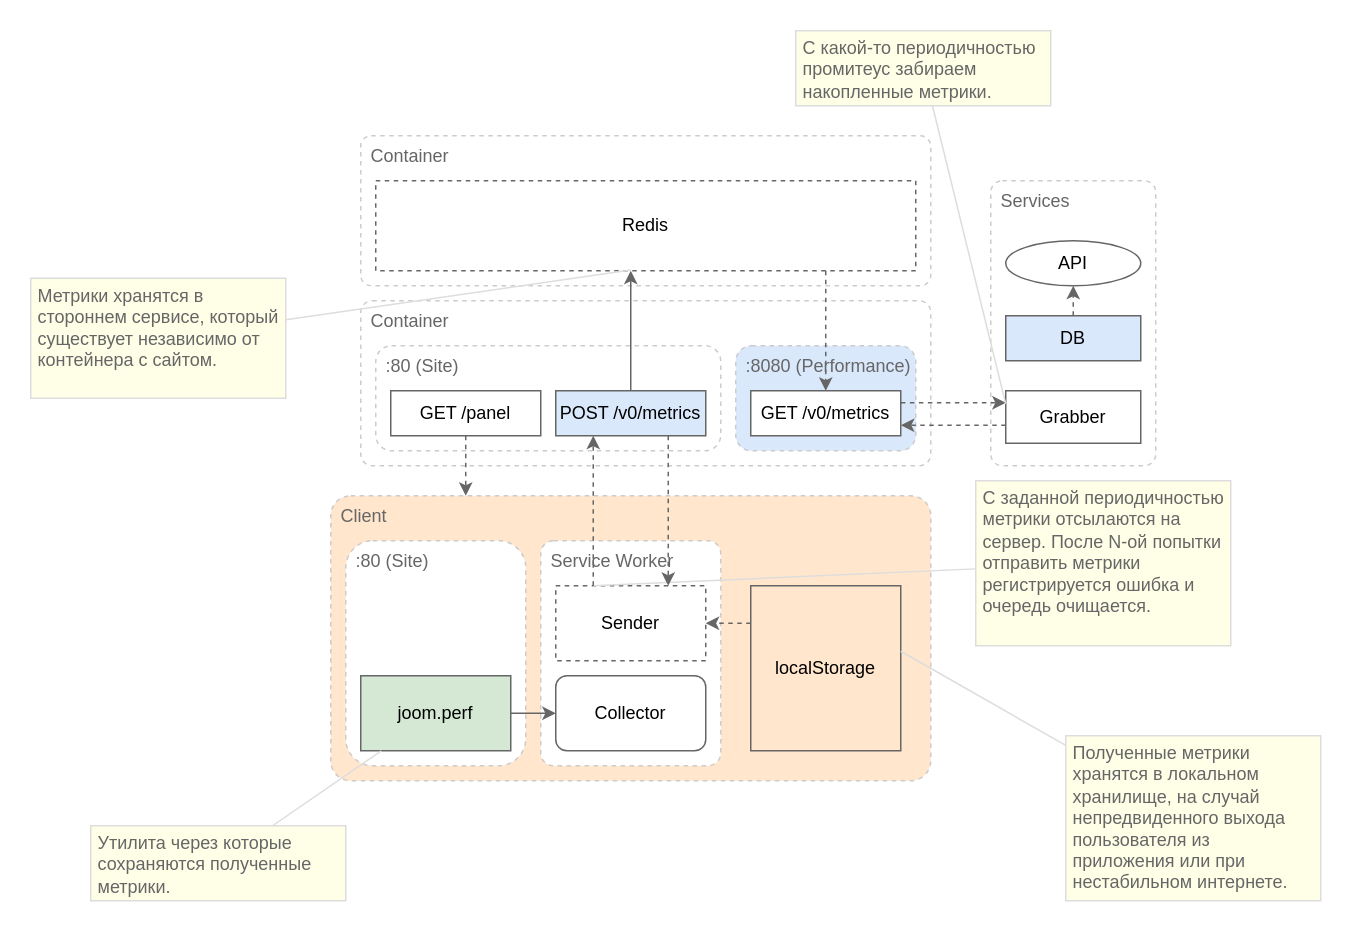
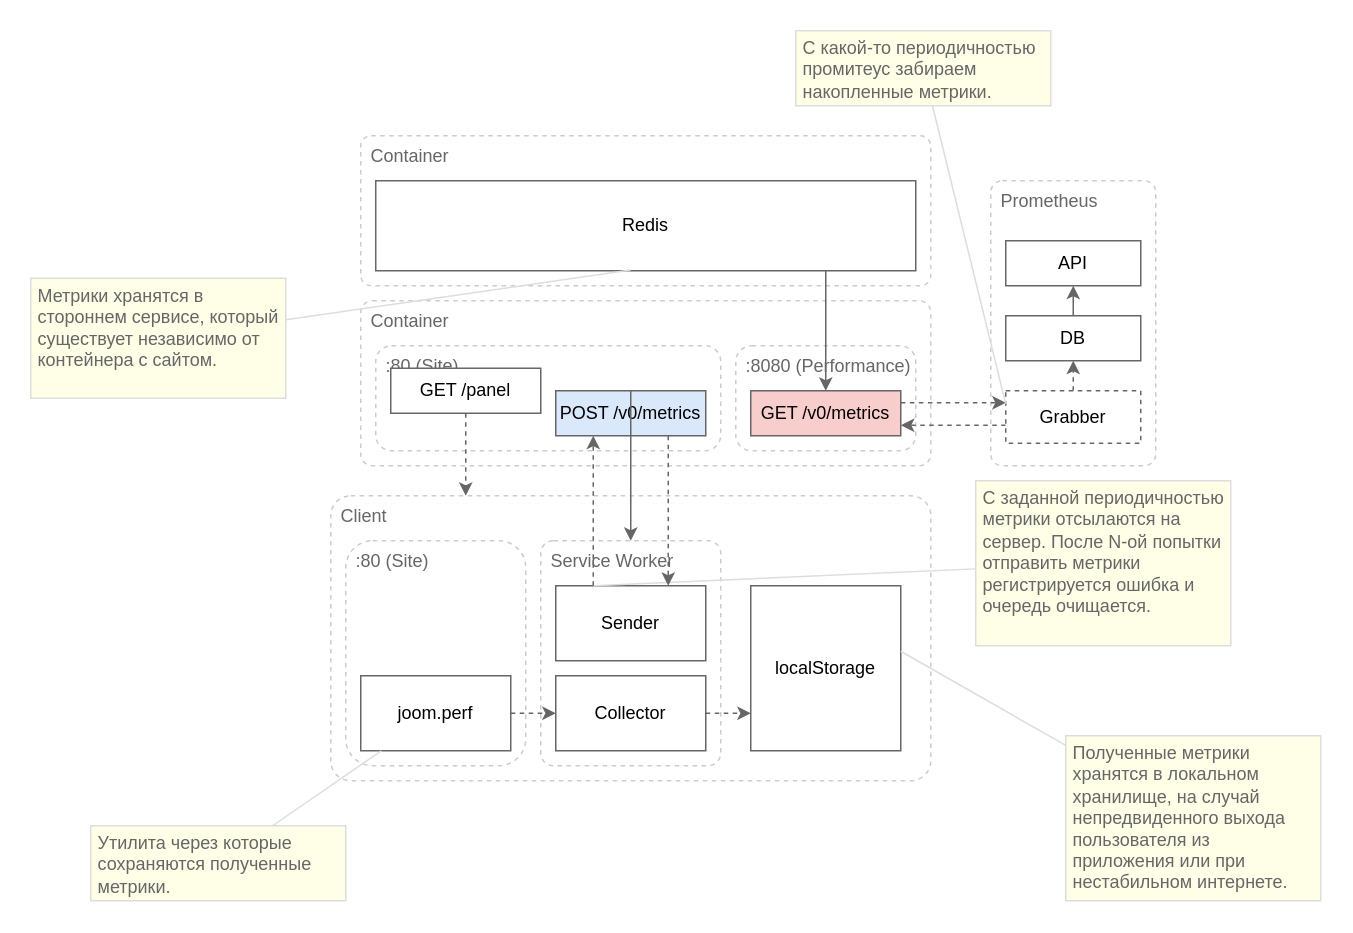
node "Services": label "Services" -> "Prometheus"
node "Redis": style dashed -> solid
node "API": shape ellipse -> rectangle
edge "DB" -> "API": style dashed -> solid
edge "Redis" -> "GET /v0/metrics": style dashed -> solid
edge "POST /v0/metrics" -> "Redis": now "POST /v0/metrics" -> "Service Worker"
node "DB": fillcolor #dae8fc -> #ffffff
node ":8080 (Performance)": fillcolor #dae8fc -> #ffffff
edge "Grabber" -> "DB": added
node "GET /panel": moved (466, 413) -> (466, 391)
node "GET /v0/metrics": fillcolor #ffffff -> #f8cecc
node "Grabber": style solid -> dashed
node "Client": fillcolor #ffe6cc -> #ffffff
node "Sender": style dashed -> solid
edge "localStorage" -> "Sender": removed
node "localStorage": fillcolor #ffe6cc -> #ffffff
node "joom.perf": fillcolor #d5e8d4 -> #ffffff
edge "joom.perf" -> "Collector": style solid -> dashed
node "Collector": shape rounded rectangle -> rectangle
edge "Collector" -> "localStorage": added
